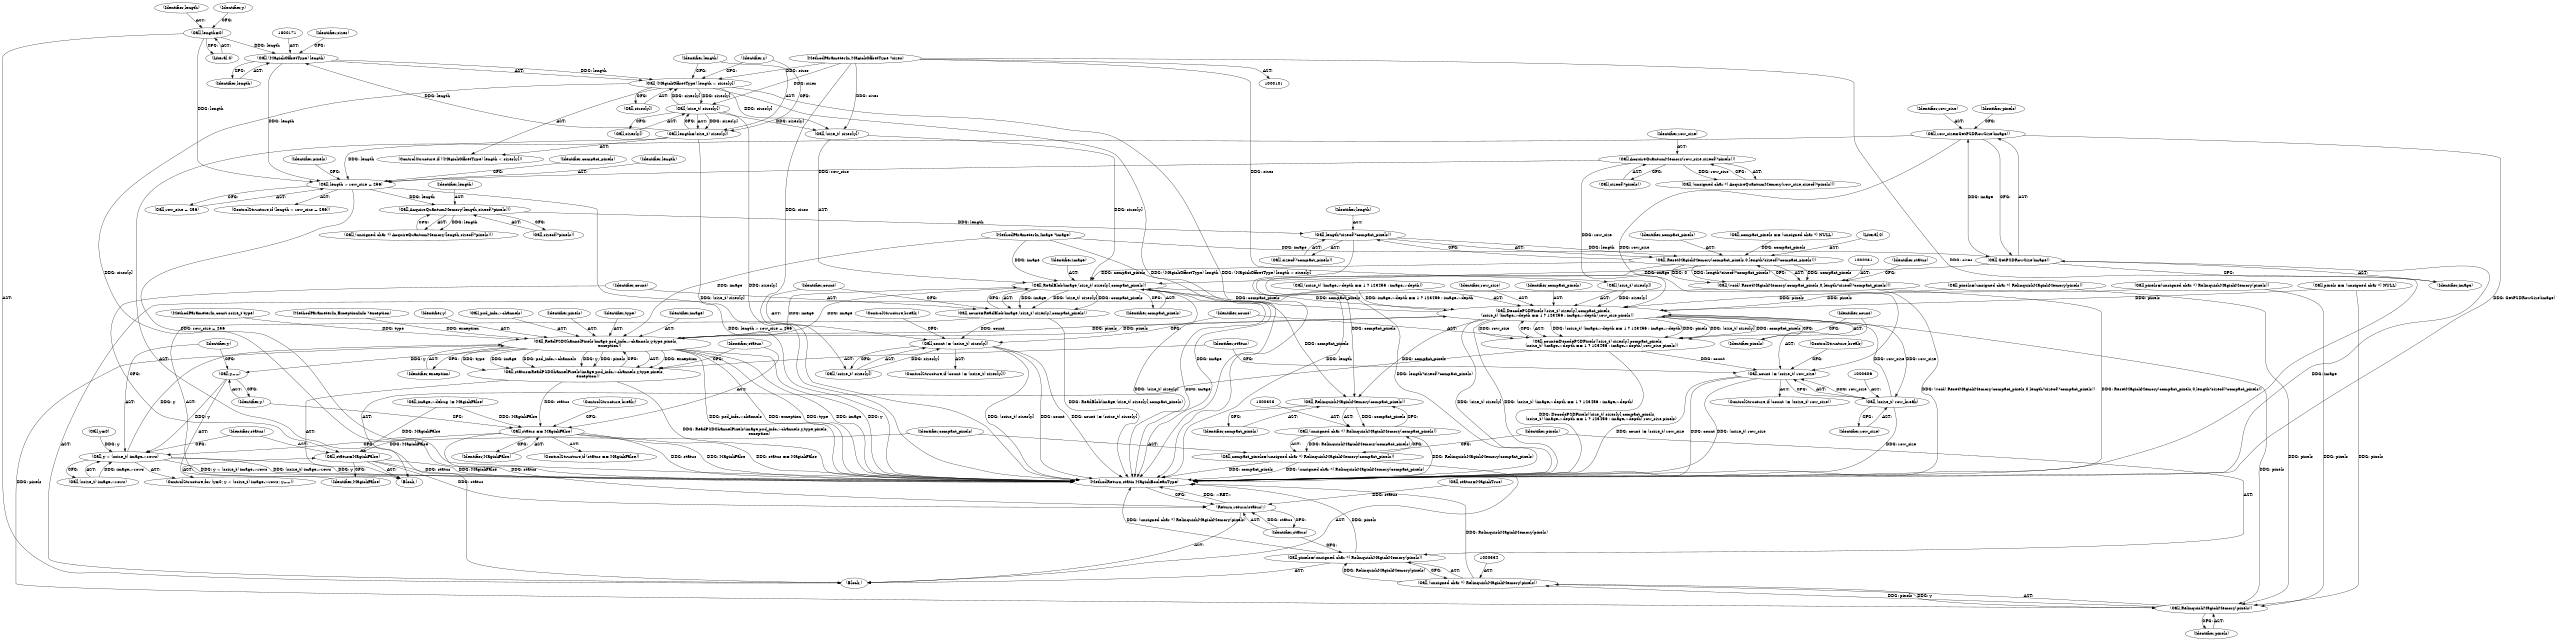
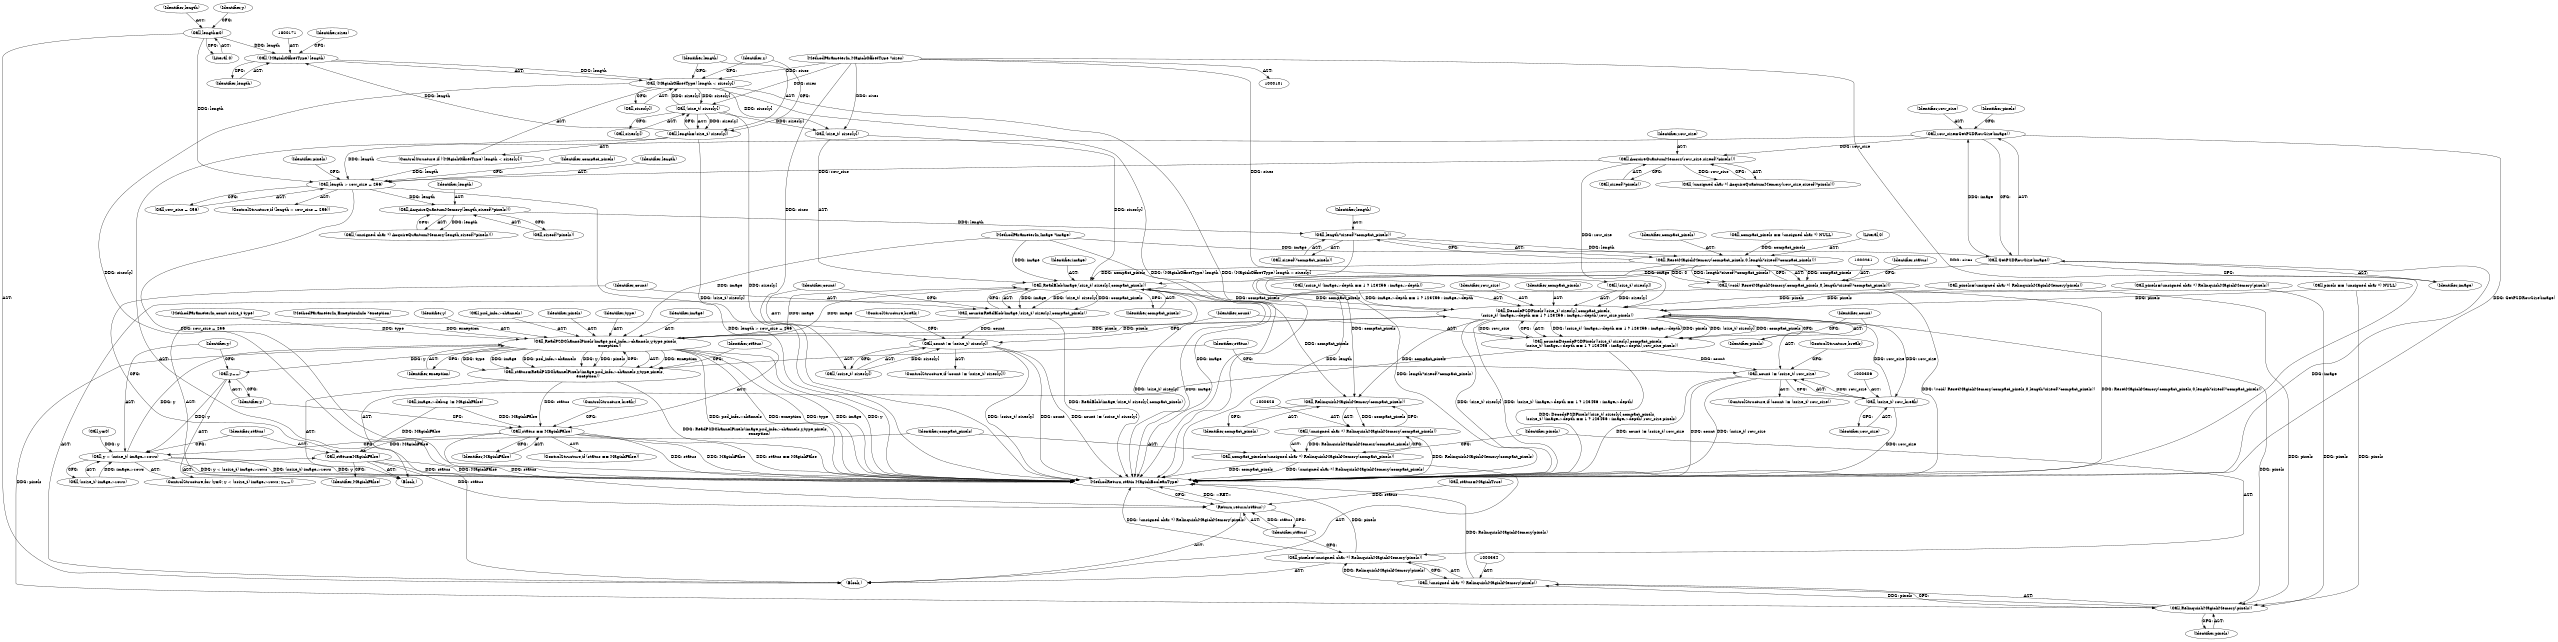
edge "(Call,(MagickOffsetType) length)" -> "(Call,length > row_size + 256)": now "(ControlStructure,if ((MagickOffsetType) length < sizes[y]))" -> "(Call,length > row_size + 256)"
edge "(Call,row_size=GetPSDRowSize(image))" -> "(Call,count != (ssize_t) row_size)": now "(Call,row_size=GetPSDRowSize(image))" -> "(Call,AcquireQuantumMemory(row_size,sizeof(*pixels)))"
edge "(Call,(unsigned char *) RelinquishMagickMemory(pixels))" -> "(Call,RelinquishMagickMemory(pixels))": label "DDG: y" -> "CFG: "
